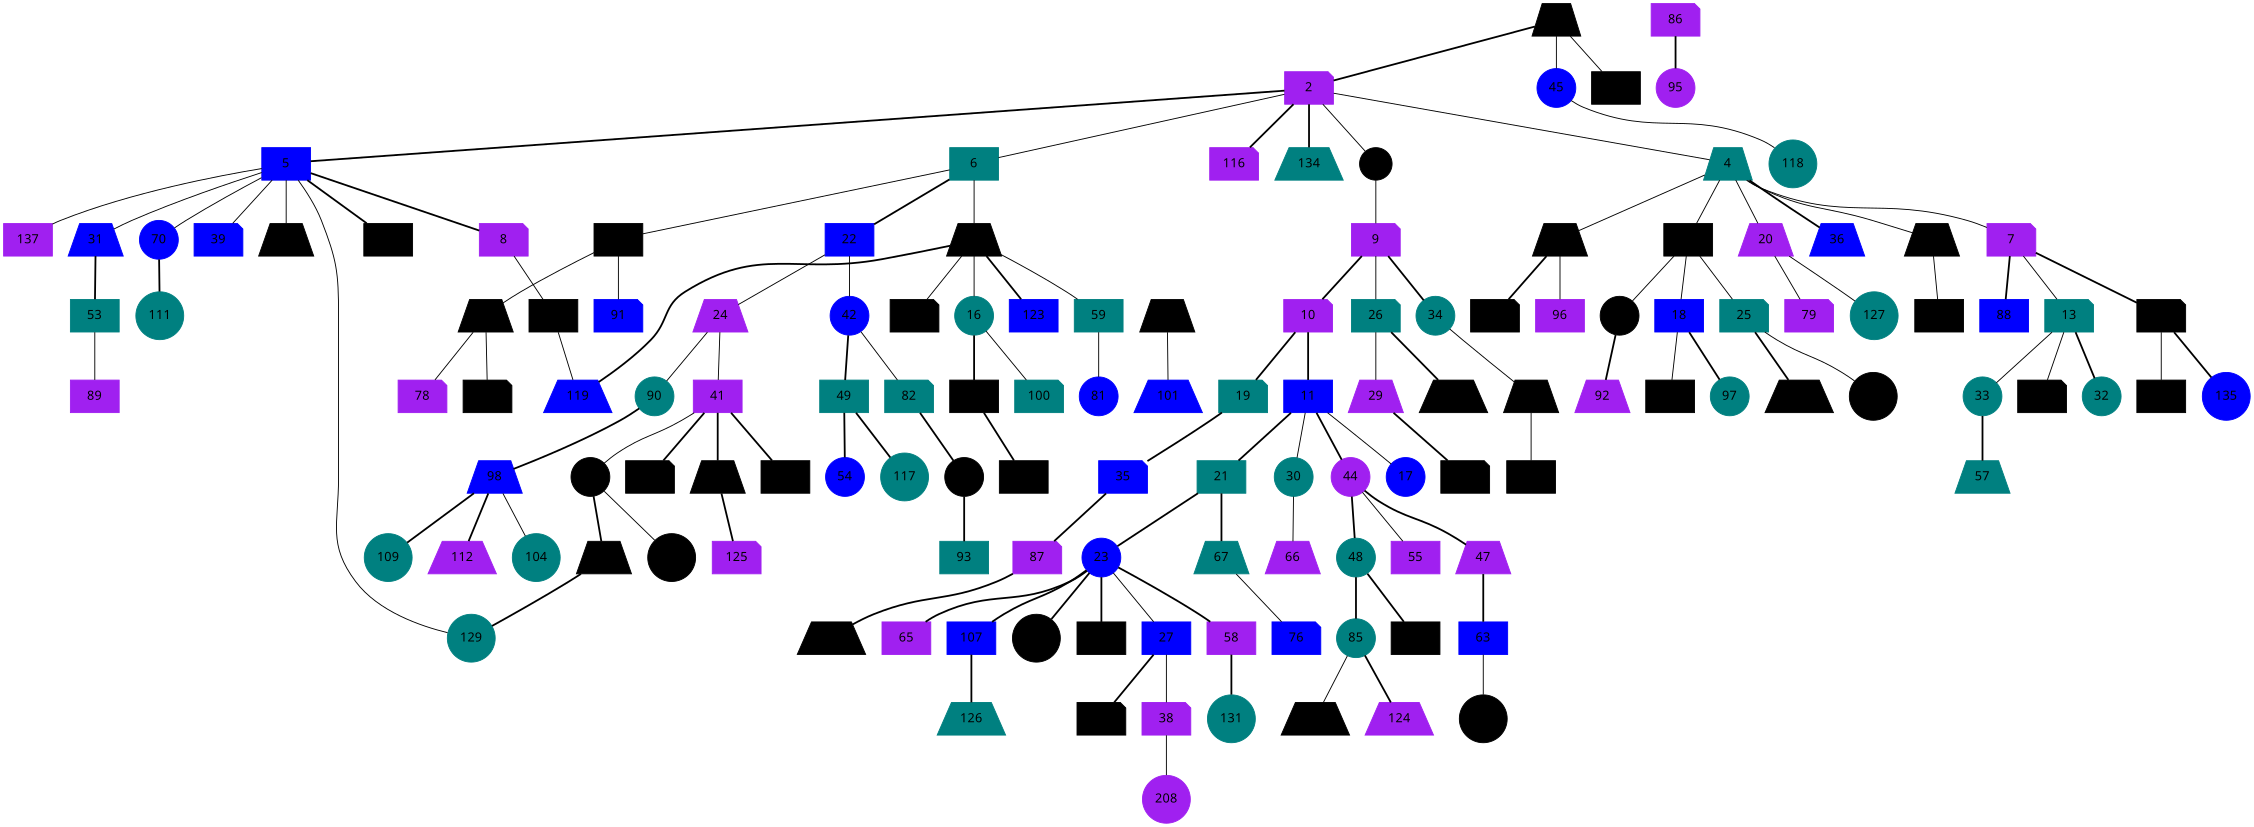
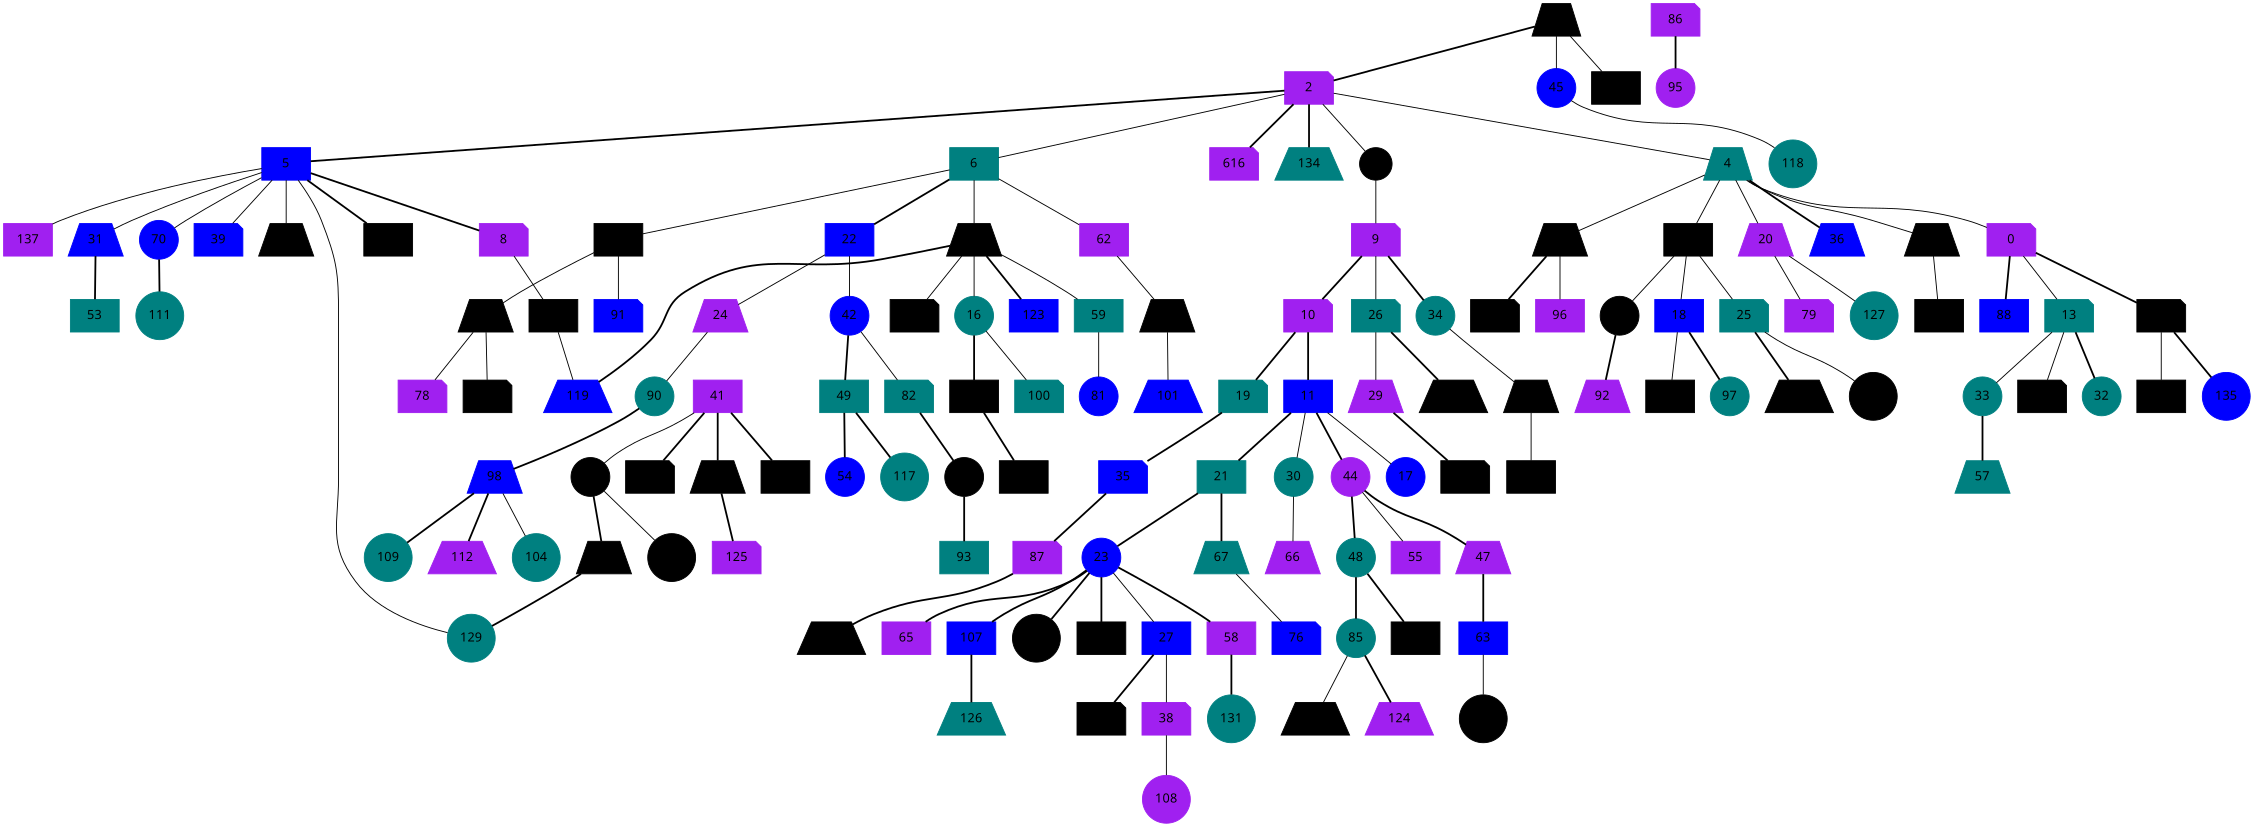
node "116": label "116" -> "616"
node "62": added
node "7": label "7" -> "0"
edge "24" -- "41": removed
node "89": removed
node "208": label "208" -> "108"
